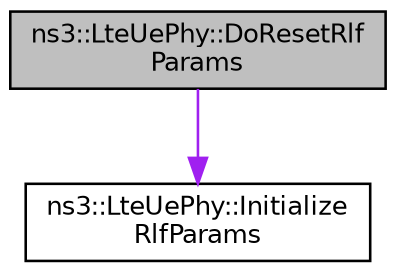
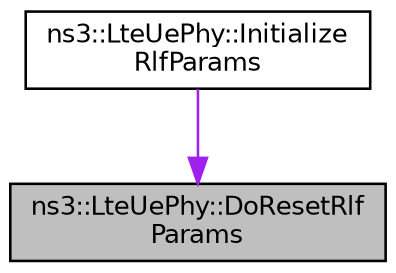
edge "ns3::LteUePhy::DoResetRlf Params" -> "ns3::LteUePhy::Initialize RlfParams": reversed
